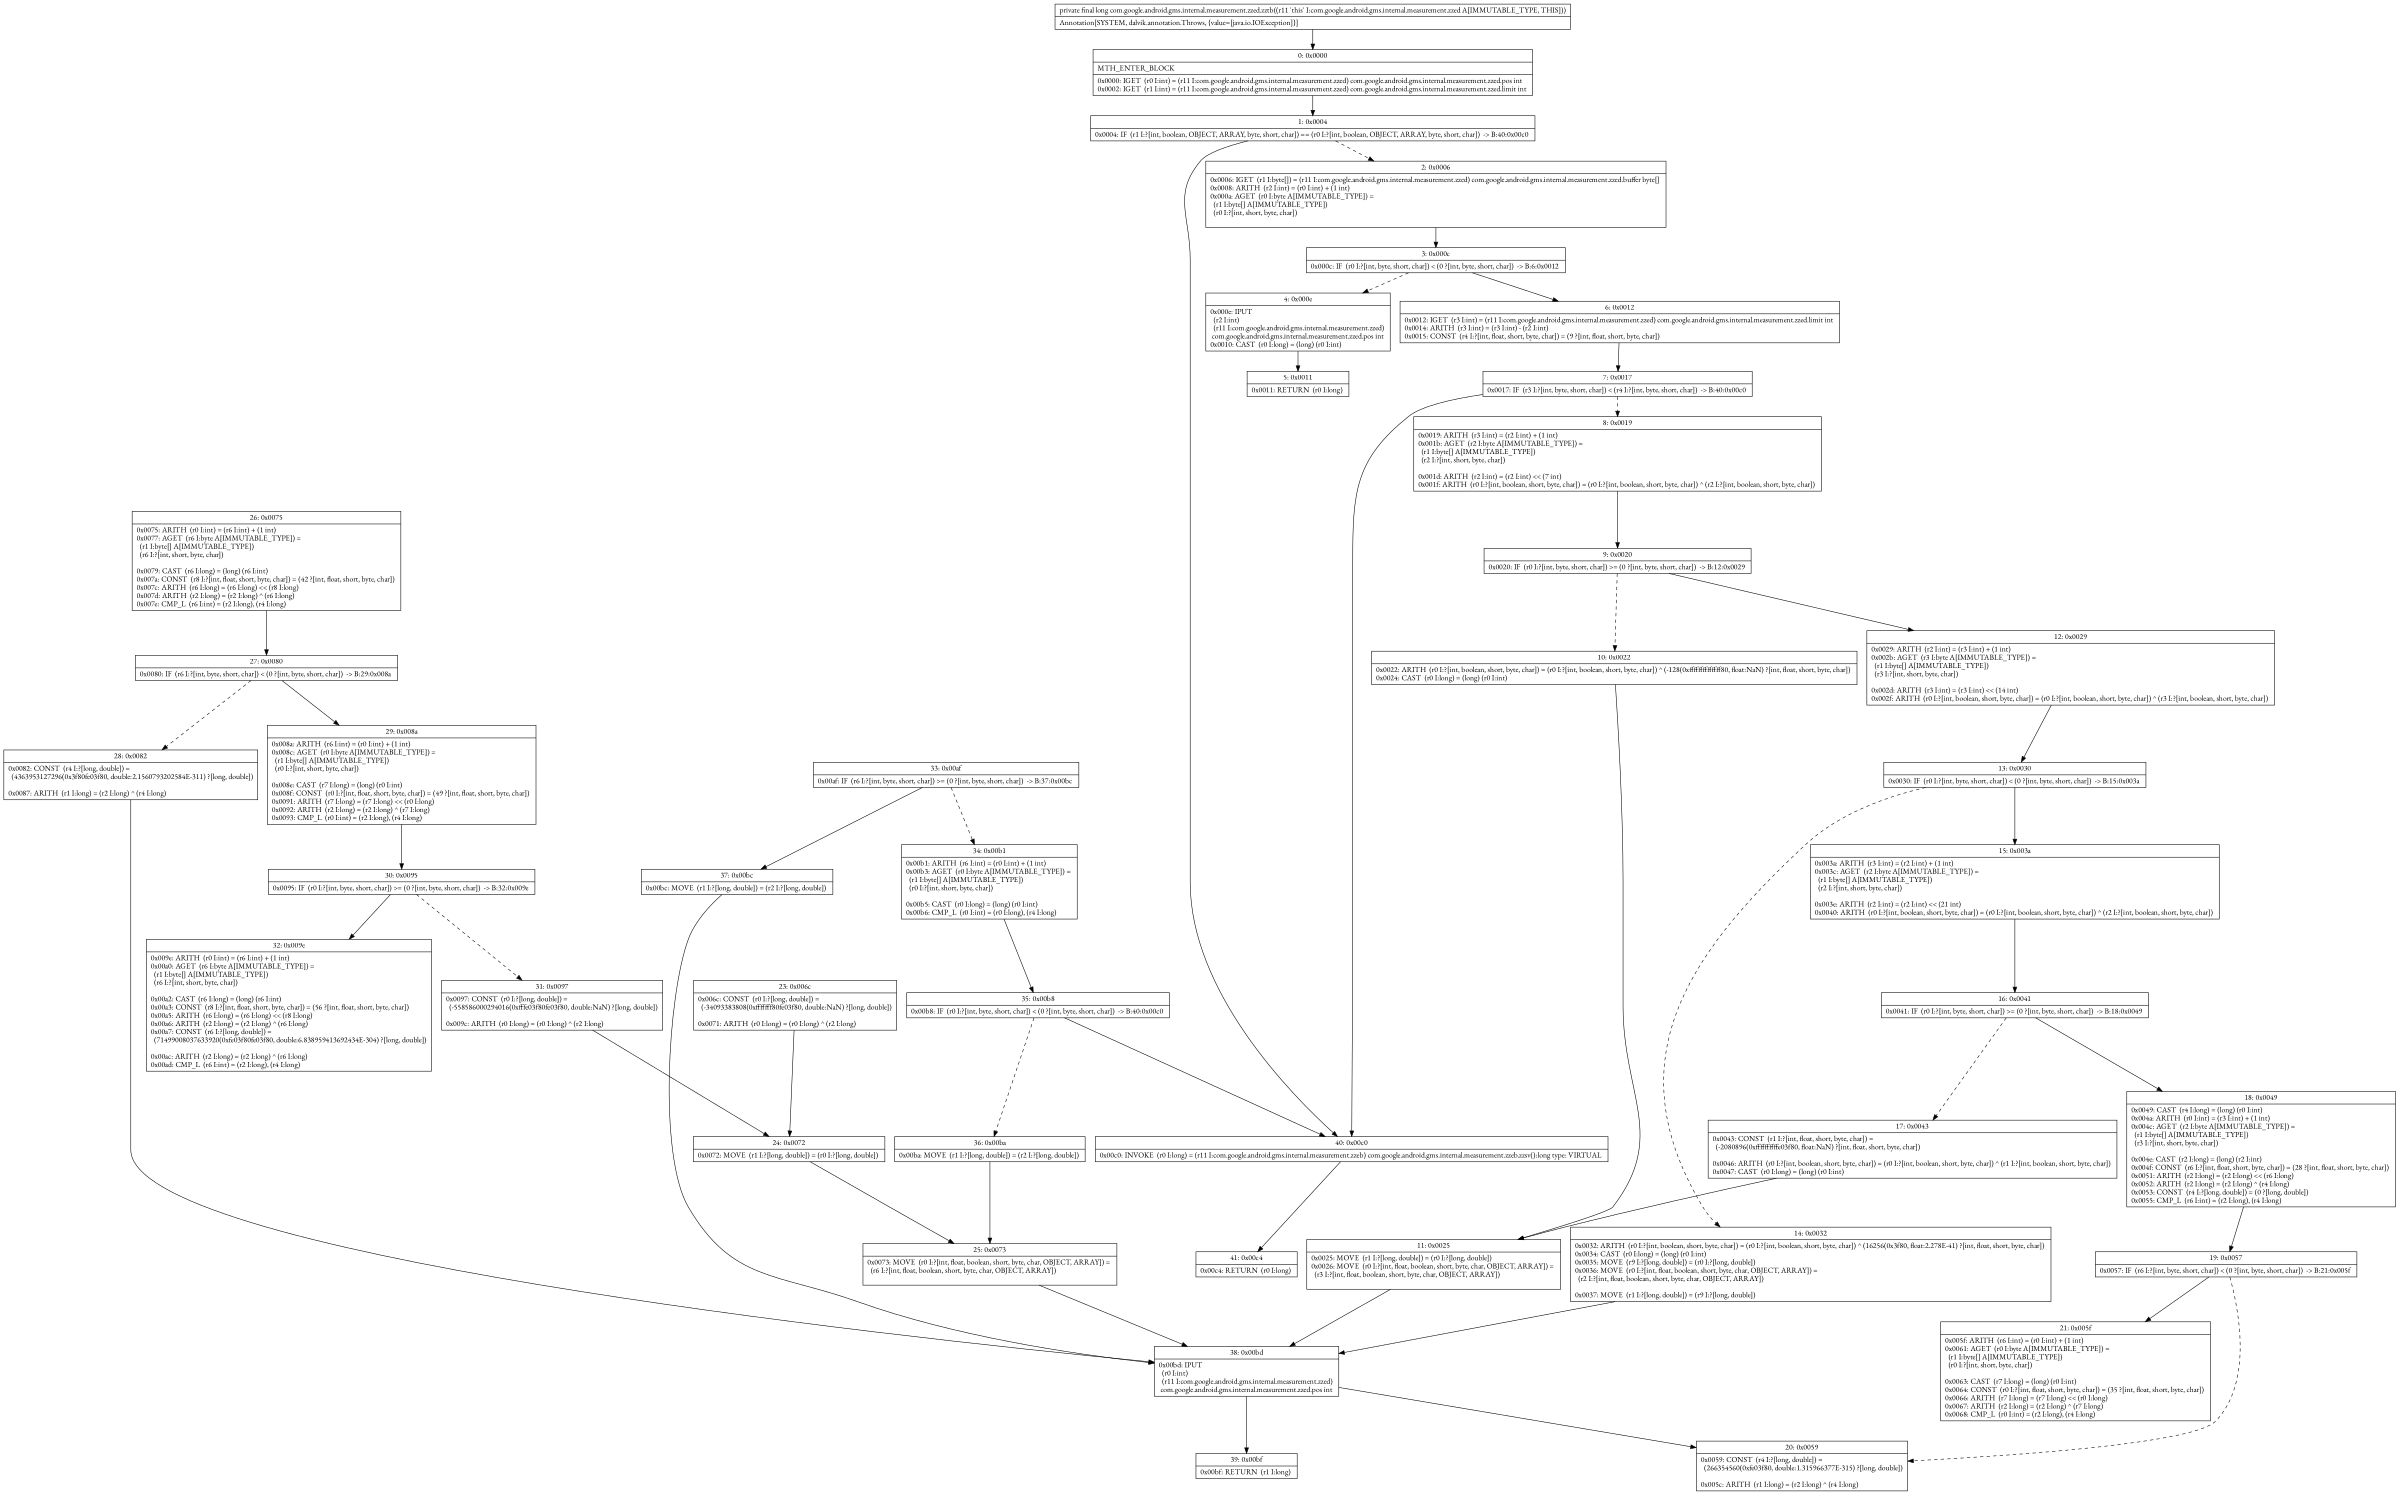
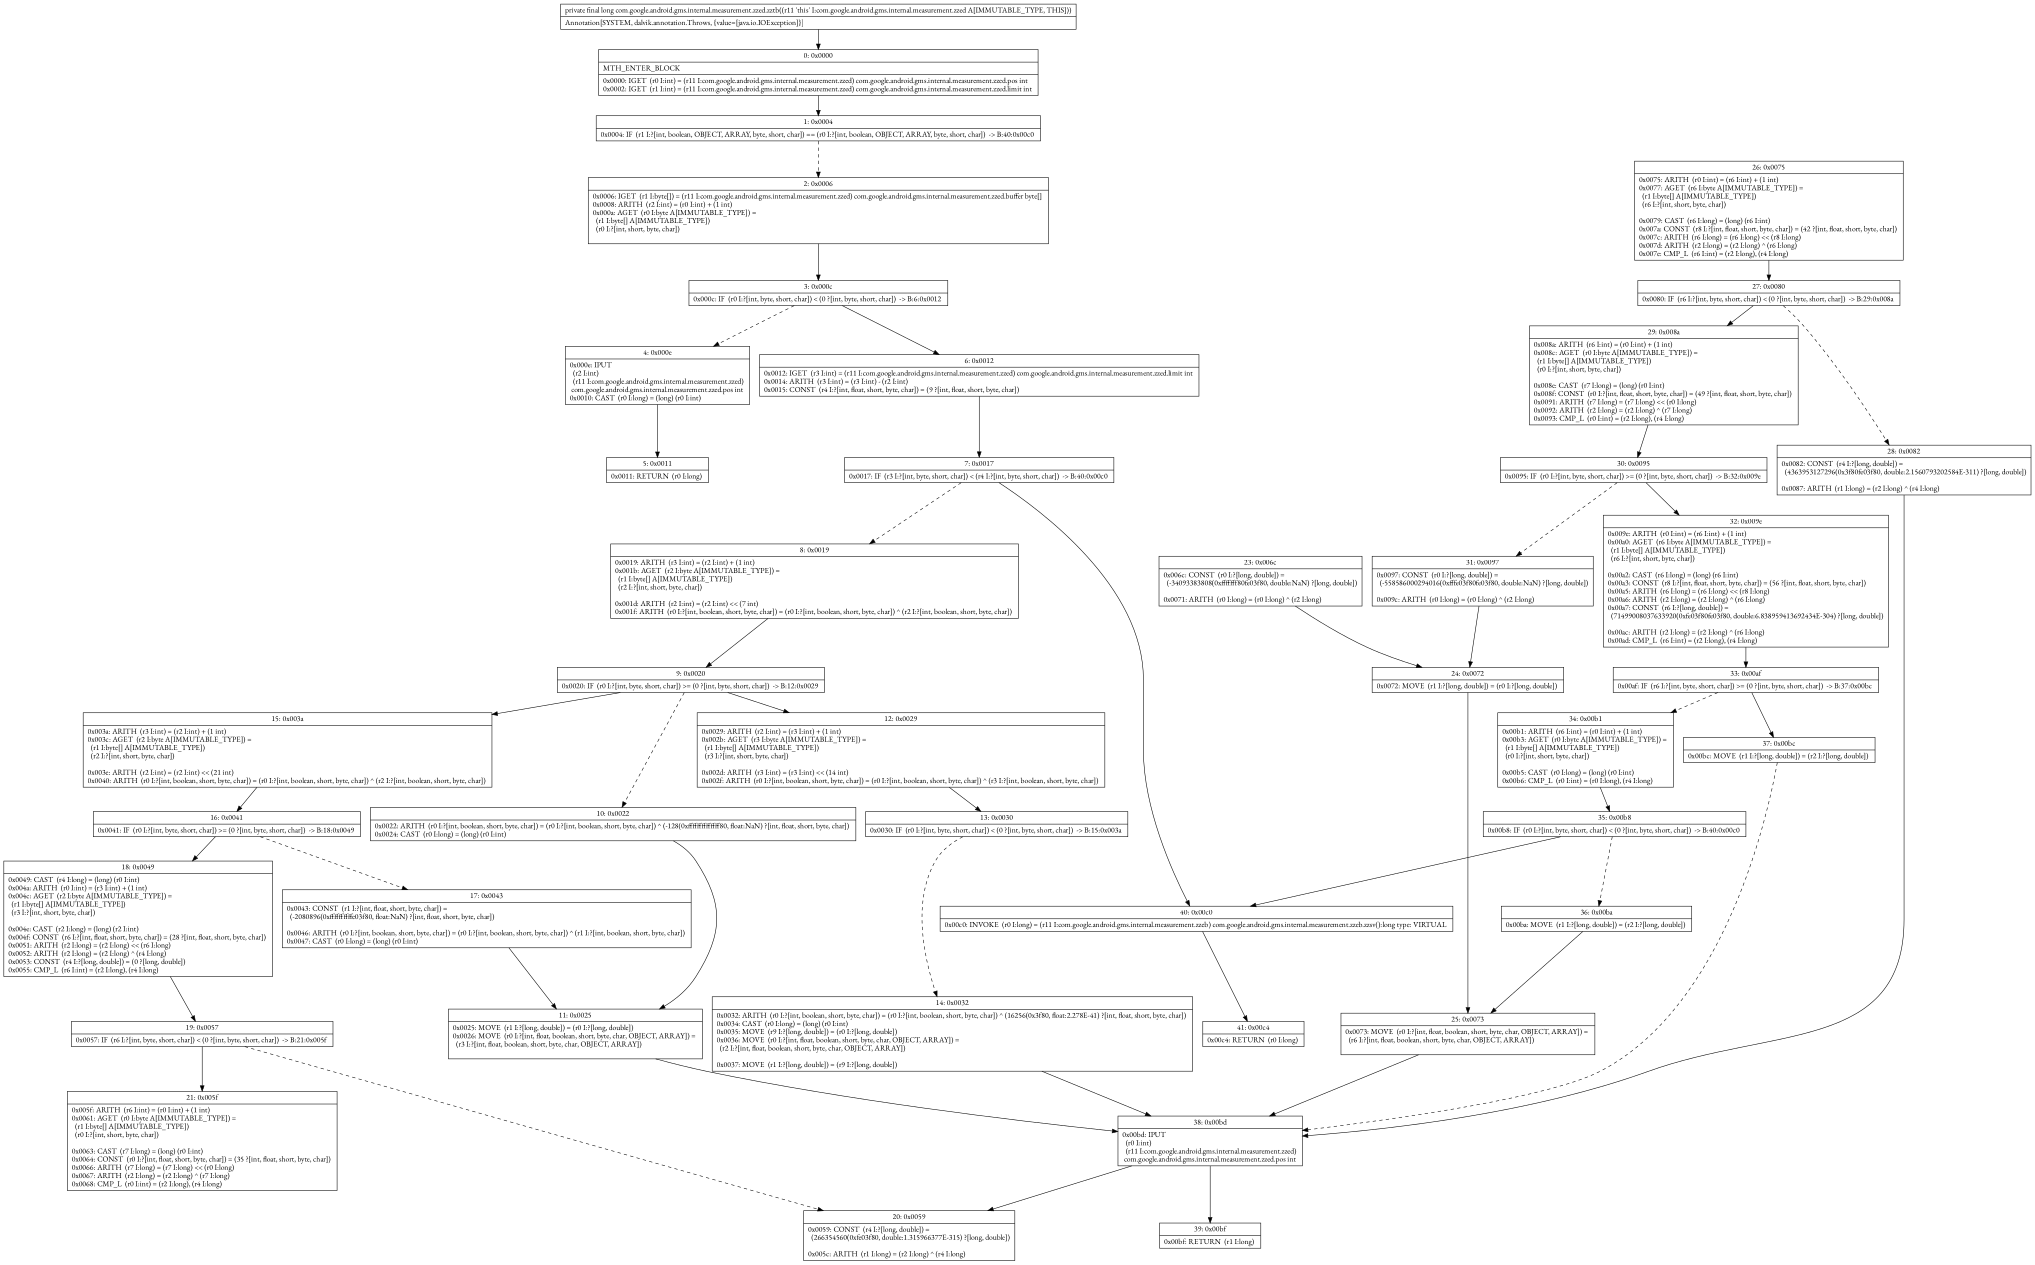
edge "1: 0x0004" -> "40: 0x00c0": removed
edge "32: 0x009e" -> "33: 0x00af": added
edge "13: 0x0030" -> "15: 0x003a": now "9: 0x0020" -> "15: 0x003a"
edge "37: 0x00bc" -> "38: 0x00bd": style solid -> dashed
